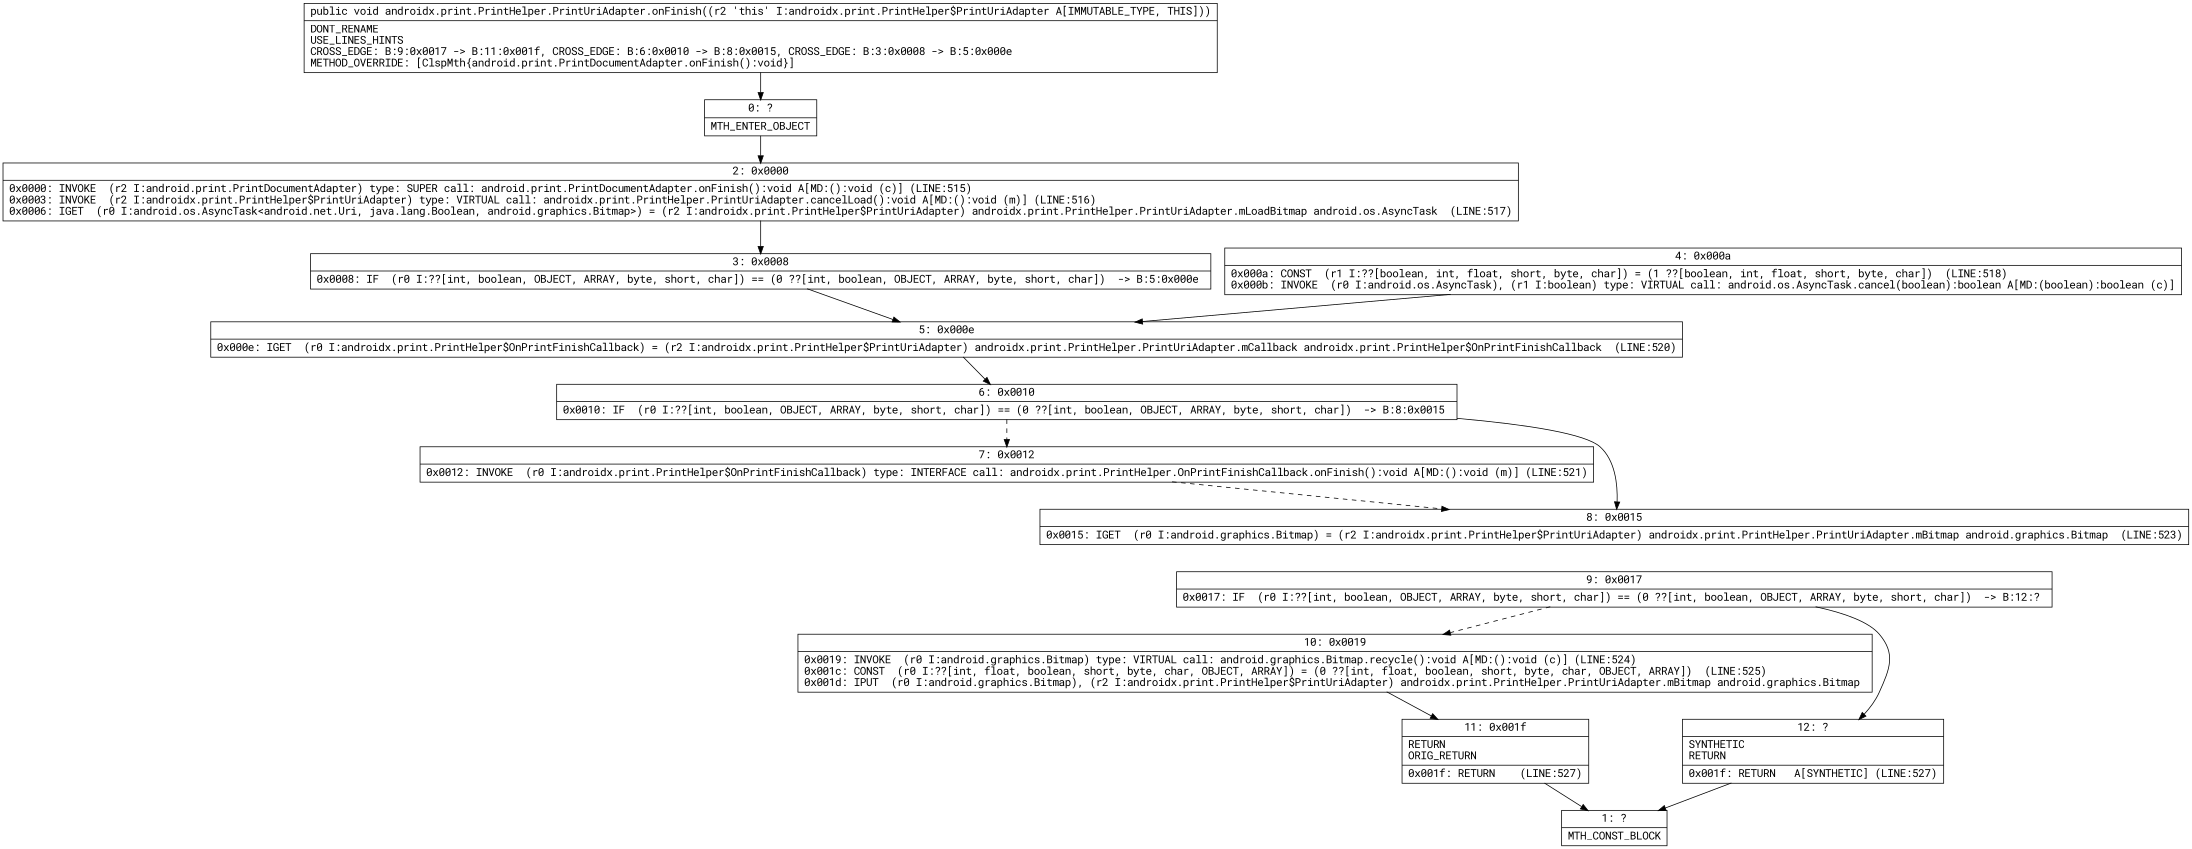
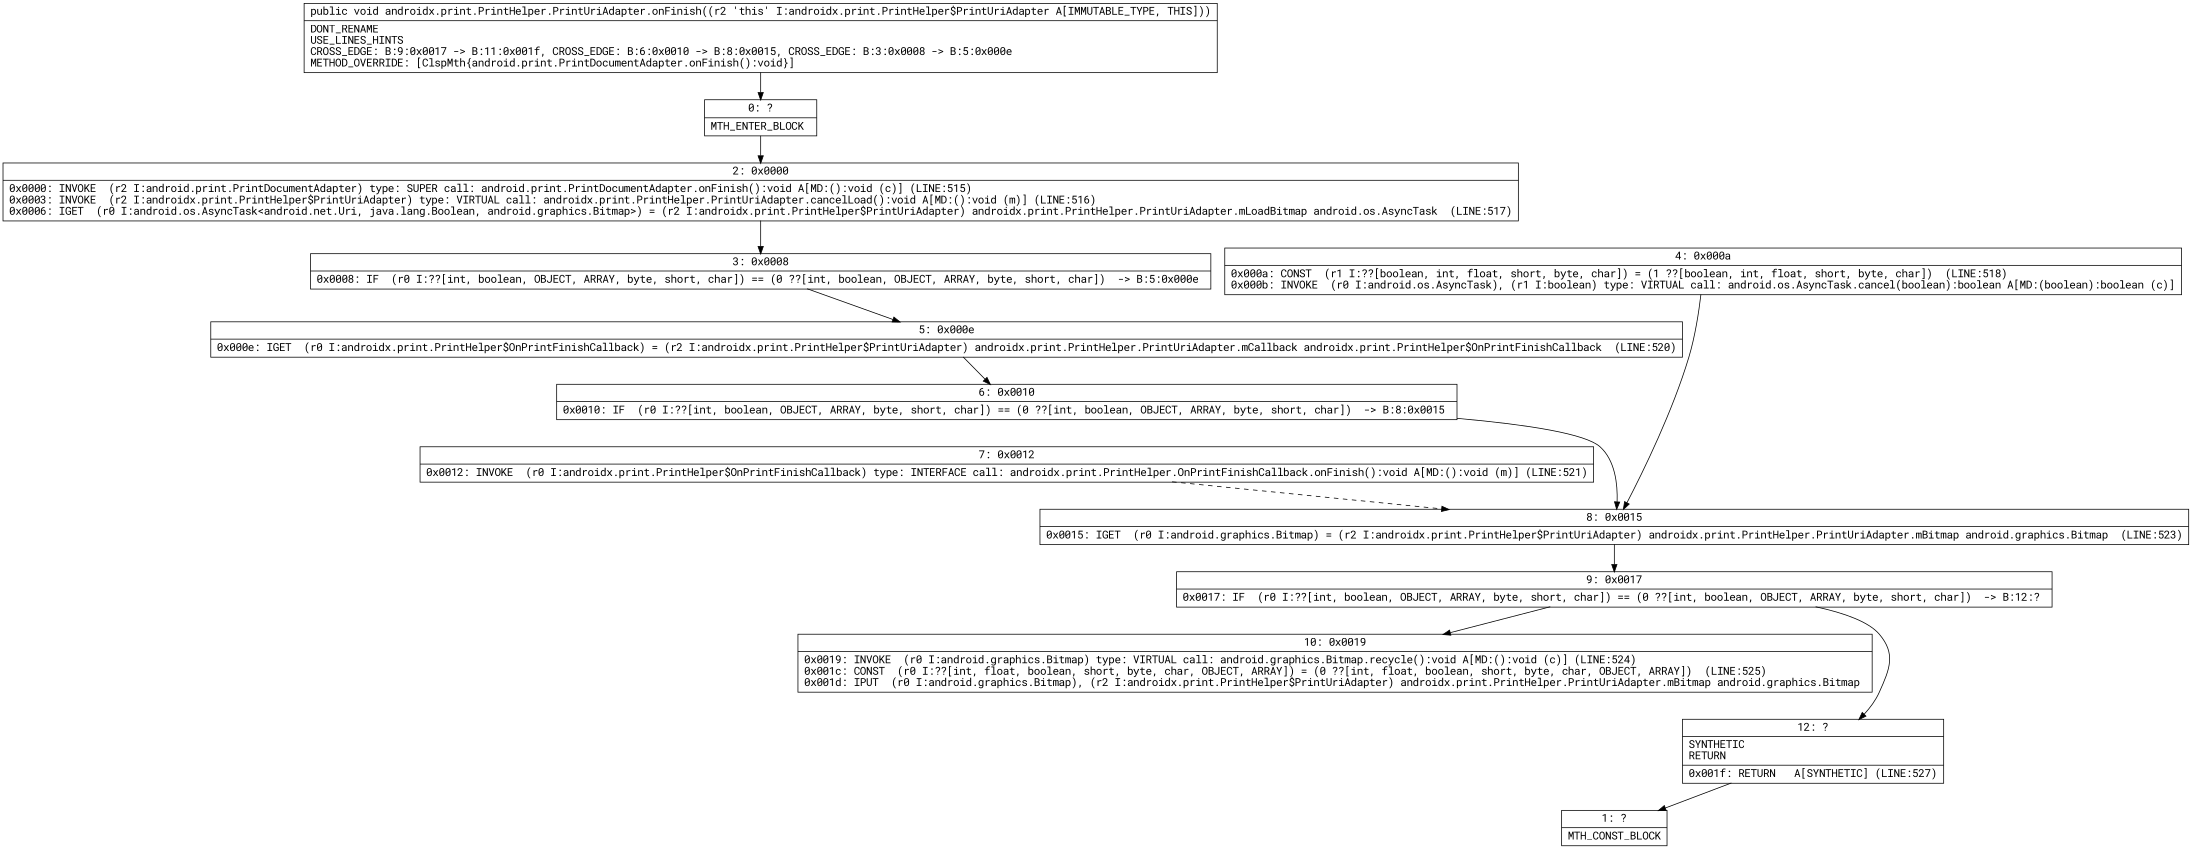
node "0: ?": text "MTH_ENTER_OBJECT" -> "MTH_ENTER_BLOCK"
edge "4: 0x000a" -> "5: 0x000e": now "4: 0x000a" -> "8: 0x0015"
edge "6: 0x0010" -> "7: 0x0012": removed
edge "8: 0x0015" -> "9: 0x0017": added
edge "9: 0x0017" -> "10: 0x0019": style dashed -> solid
node "11: 0x001f": removed
